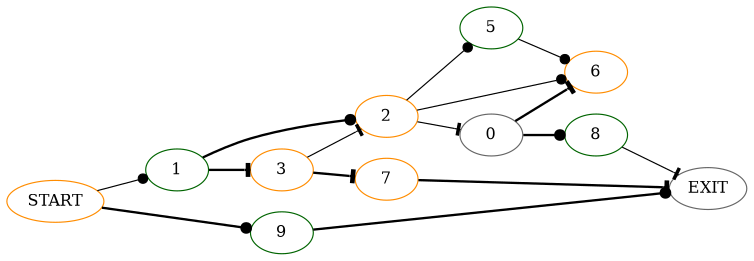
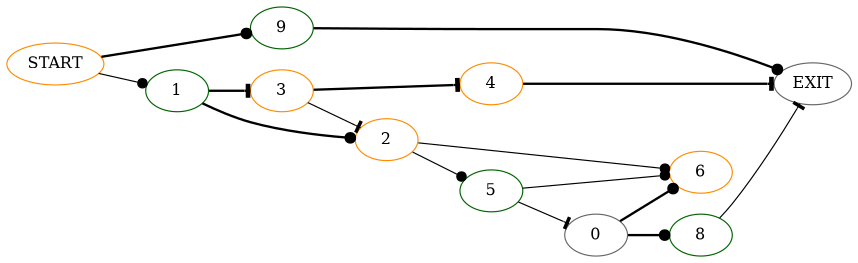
edge "0" -> "6": arrowhead tee -> dot
edge "2" -> "0": now "5" -> "0"
node "7": label "7" -> "4"
